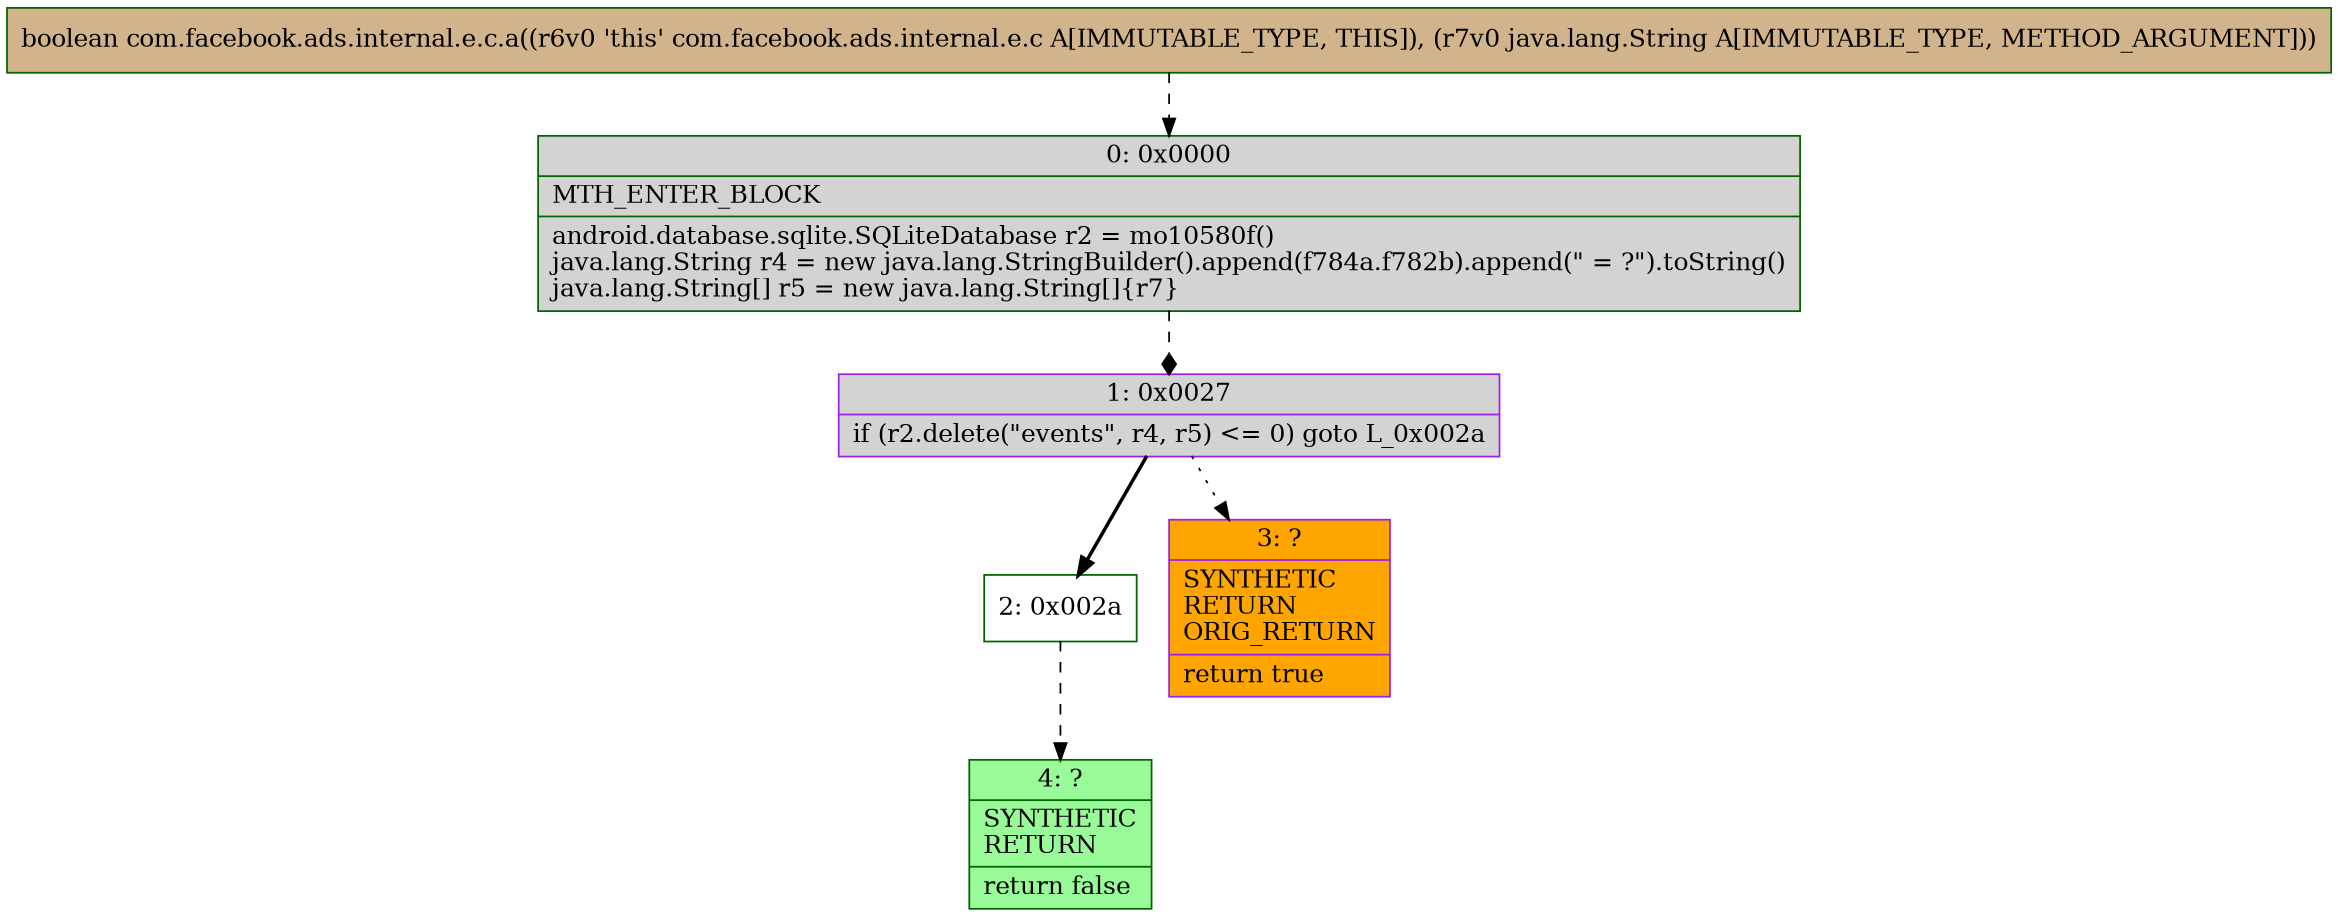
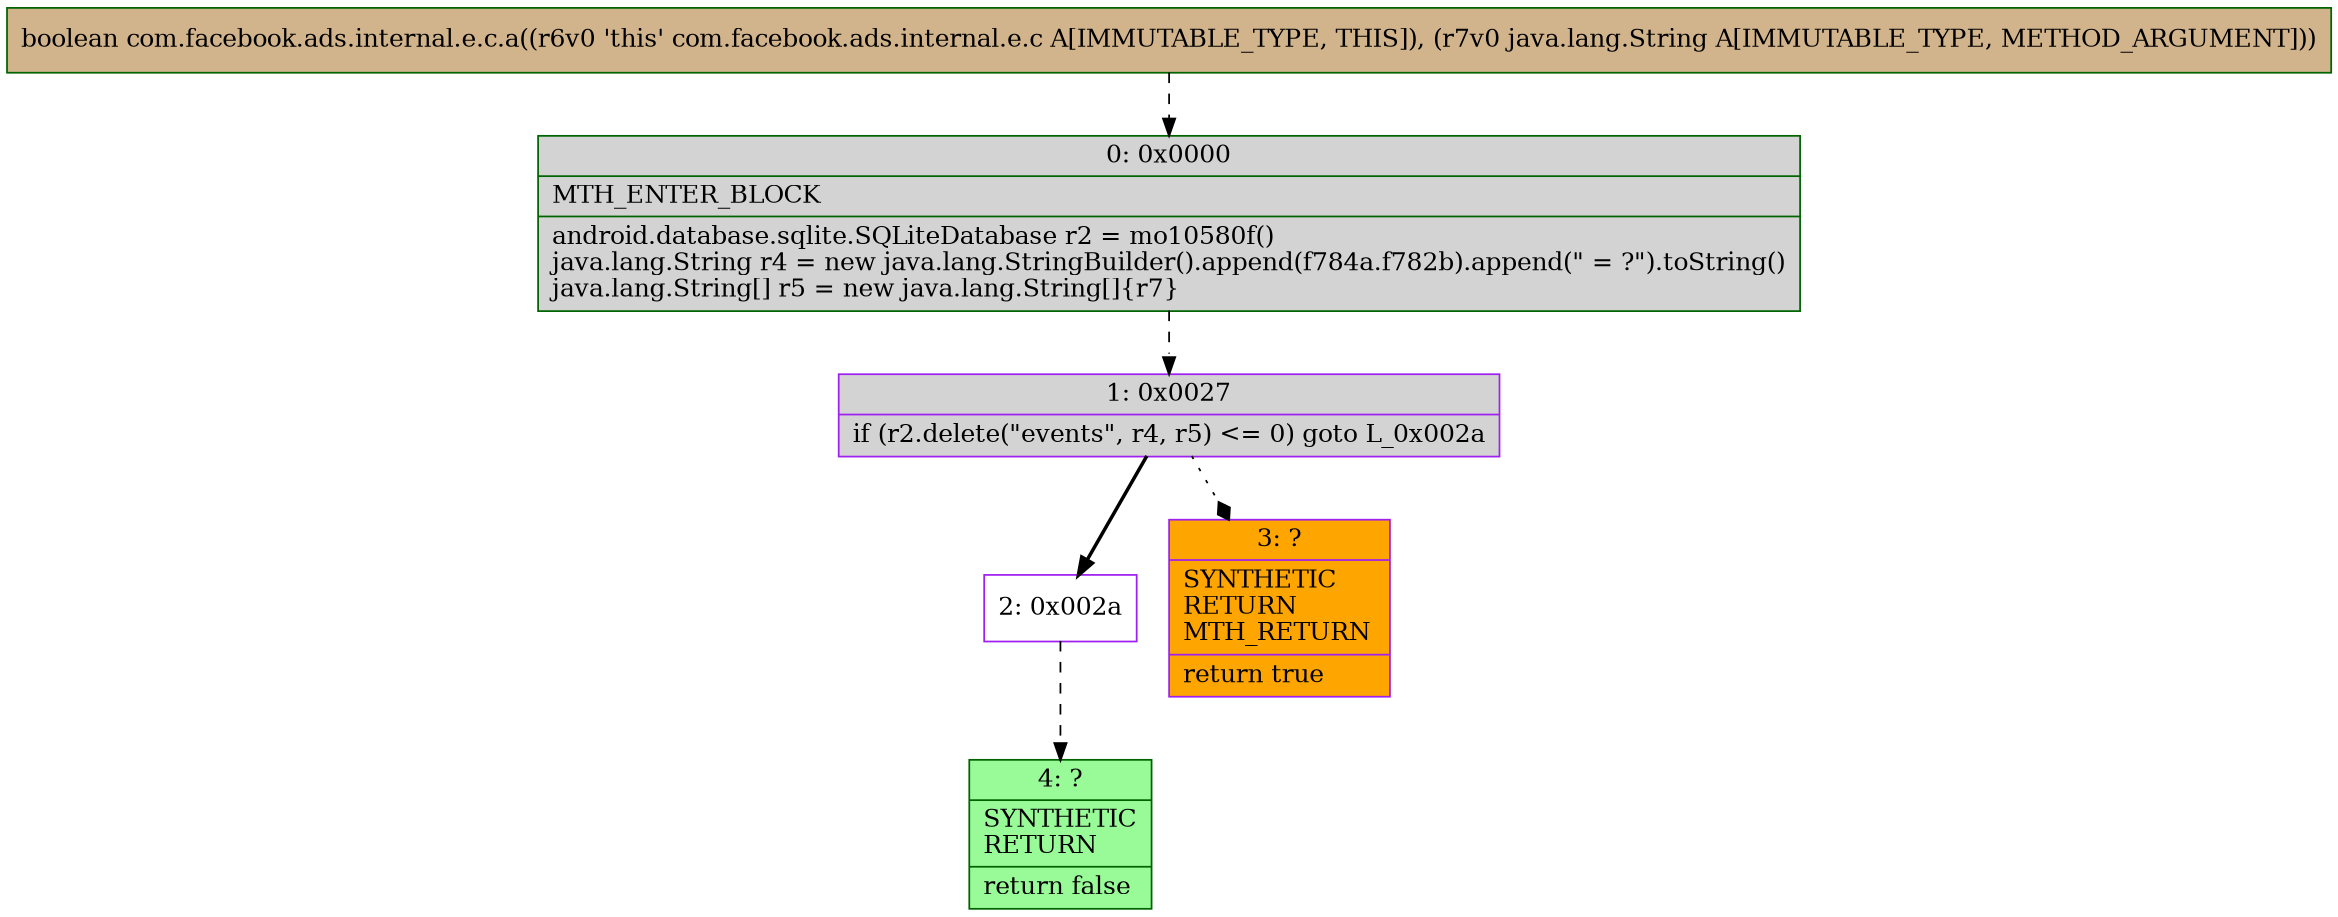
edge "0: 0x0000" -> "1: 0x0027": arrowhead diamond -> normal
edge "1: 0x0027" -> "3: ?": arrowhead normal -> diamond
node "2: 0x002a": color darkgreen -> purple
node "3: ?": text "ORIG_RETURN" -> "MTH_RETURN"
